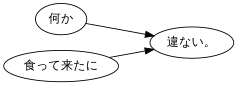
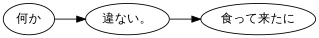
edge "食って来たに" -> "違ない。": reversed
